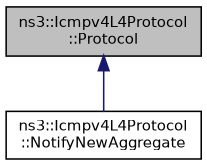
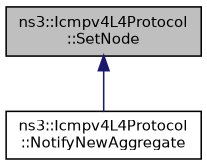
node "ns3::Icmpv4L4Protocol ::Protocol": label "ns3::Icmpv4L4Protocol ::Protocol" -> "ns3::Icmpv4L4Protocol ::SetNode"
